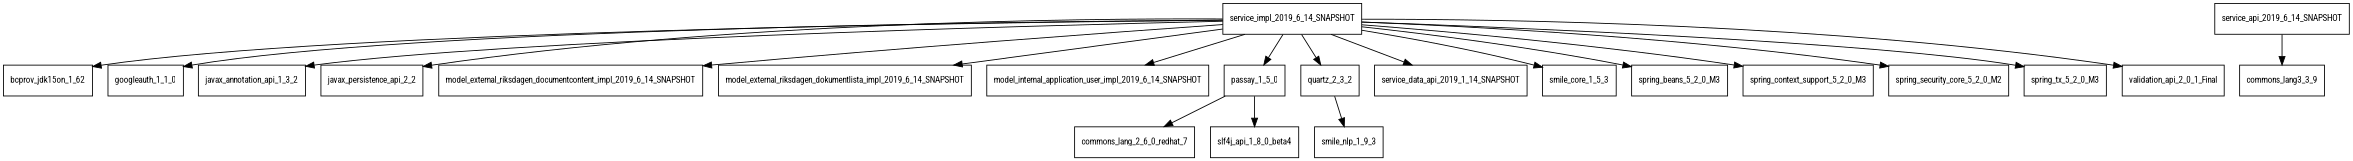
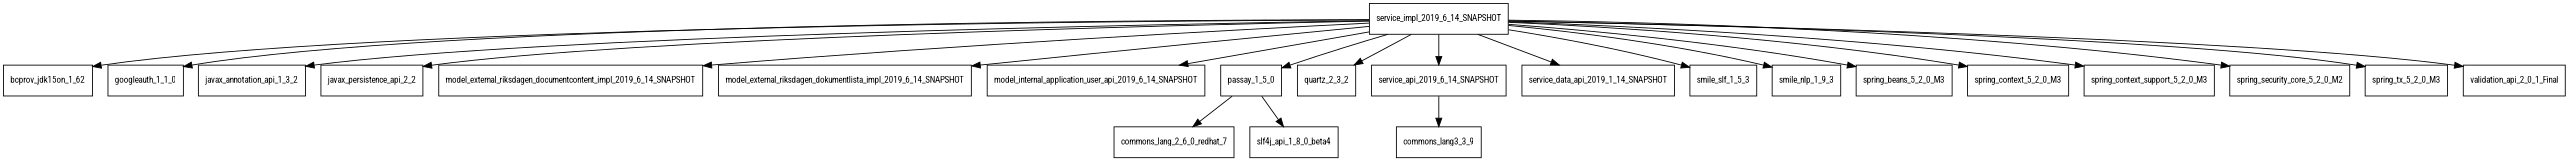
edge "service_impl_2019_6_14_SNAPSHOT" -> "service_api_2019_6_14_SNAPSHOT": added
node "model_internal_application_user_impl_2019_6_14_SNAPSHOT": label "model_internal_application_user_impl_2019_6_14_SNAPSHOT" -> "model_internal_application_user_api_2019_6_14_SNAPSHOT"
node "smile_core_1_5_3": label "smile_core_1_5_3" -> "smile_slf_1_5_3"
node "spring_context_5_2_0_M3": added
edge "quartz_2_3_2" -> "smile_nlp_1_9_3": now "service_impl_2019_6_14_SNAPSHOT" -> "smile_nlp_1_9_3"
